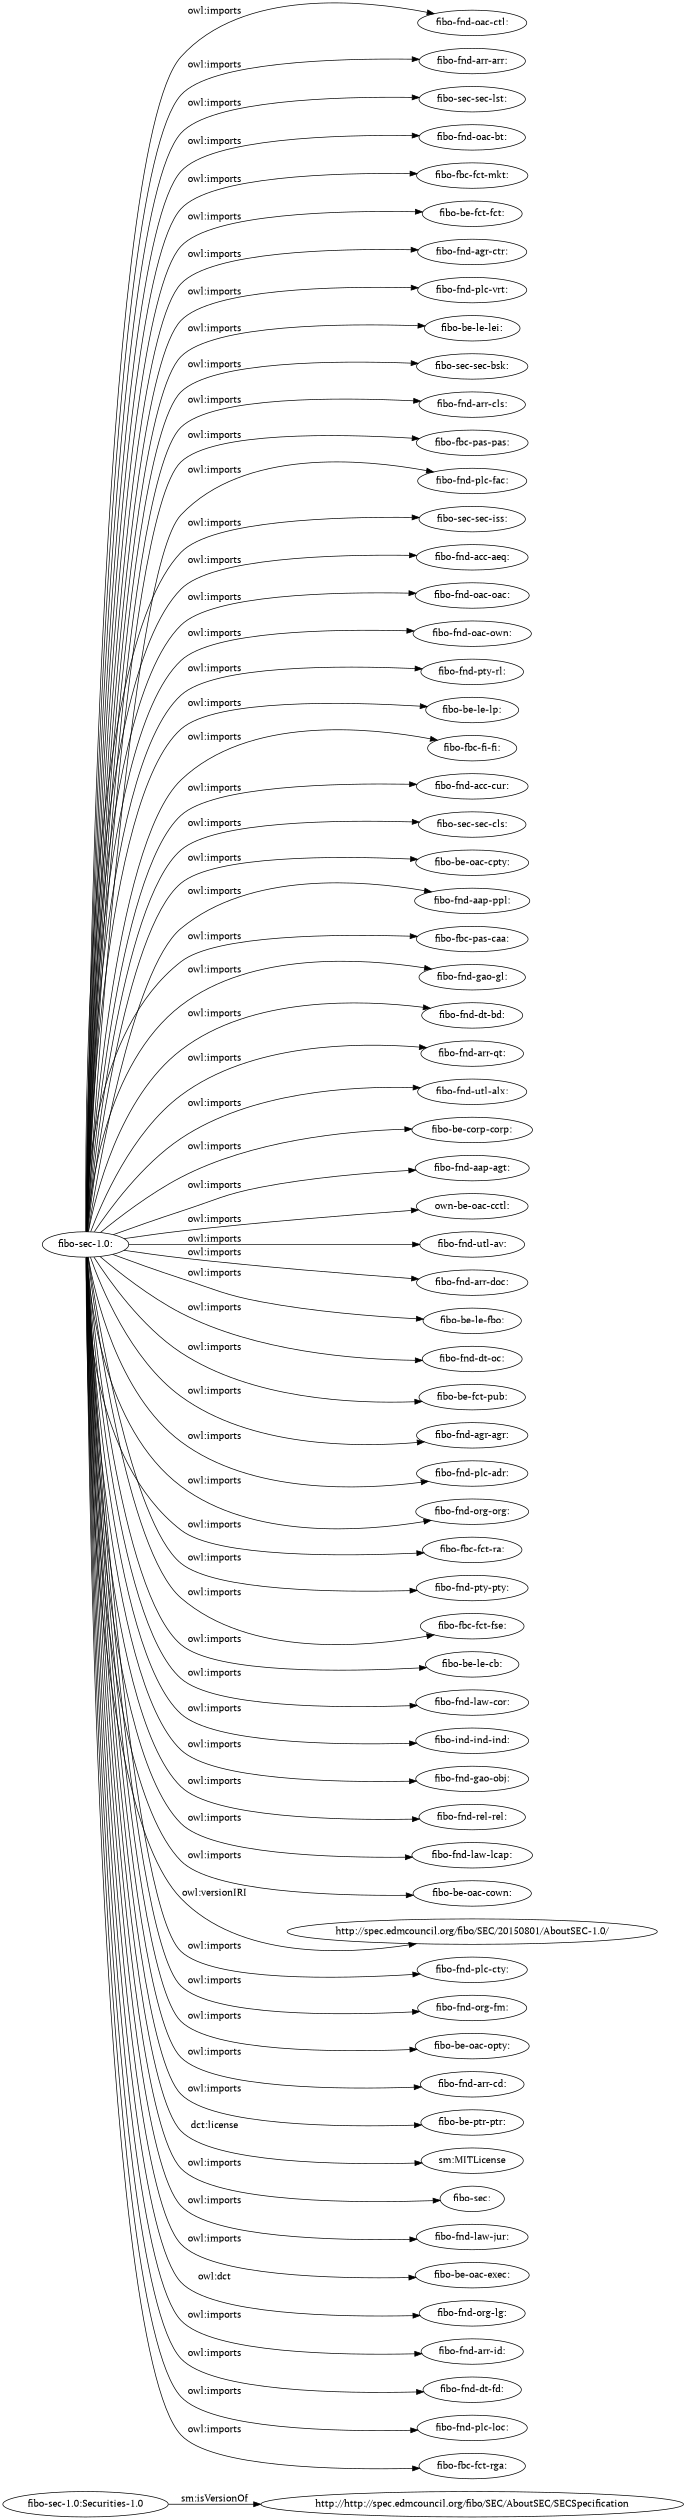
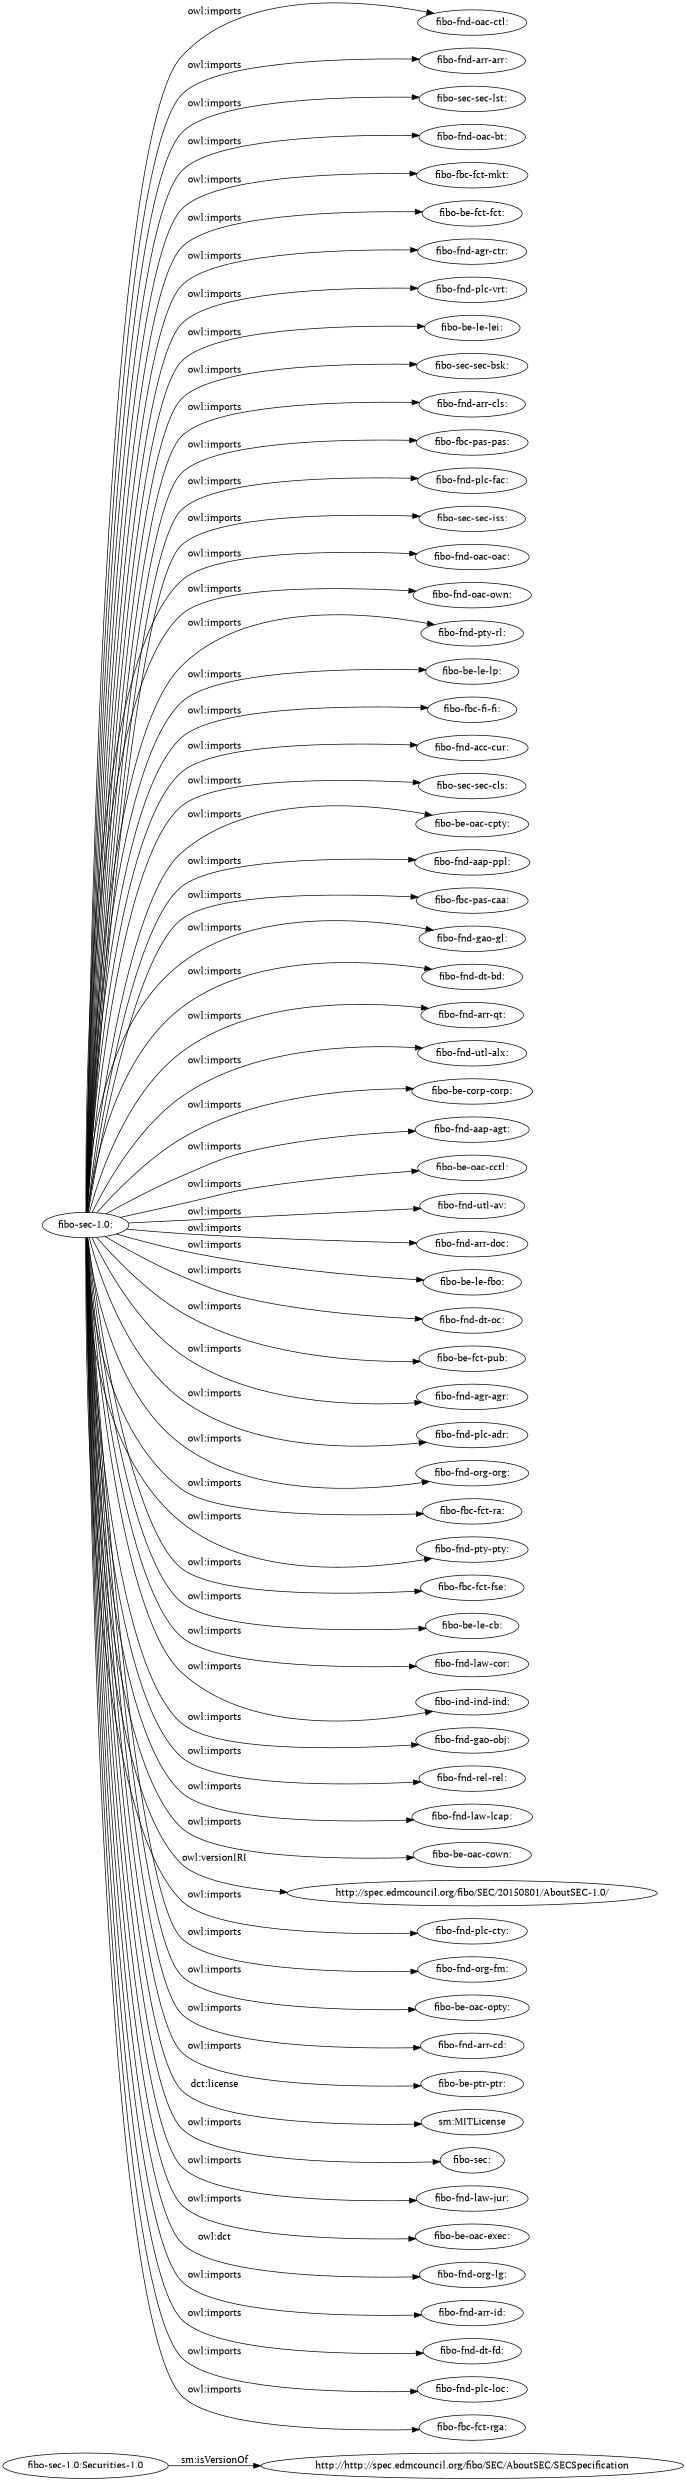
node "fibo-fnd-acc-aeq:": removed
node "own-be-oac-cctl:": label "own-be-oac-cctl:" -> "fibo-be-oac-cctl:"
